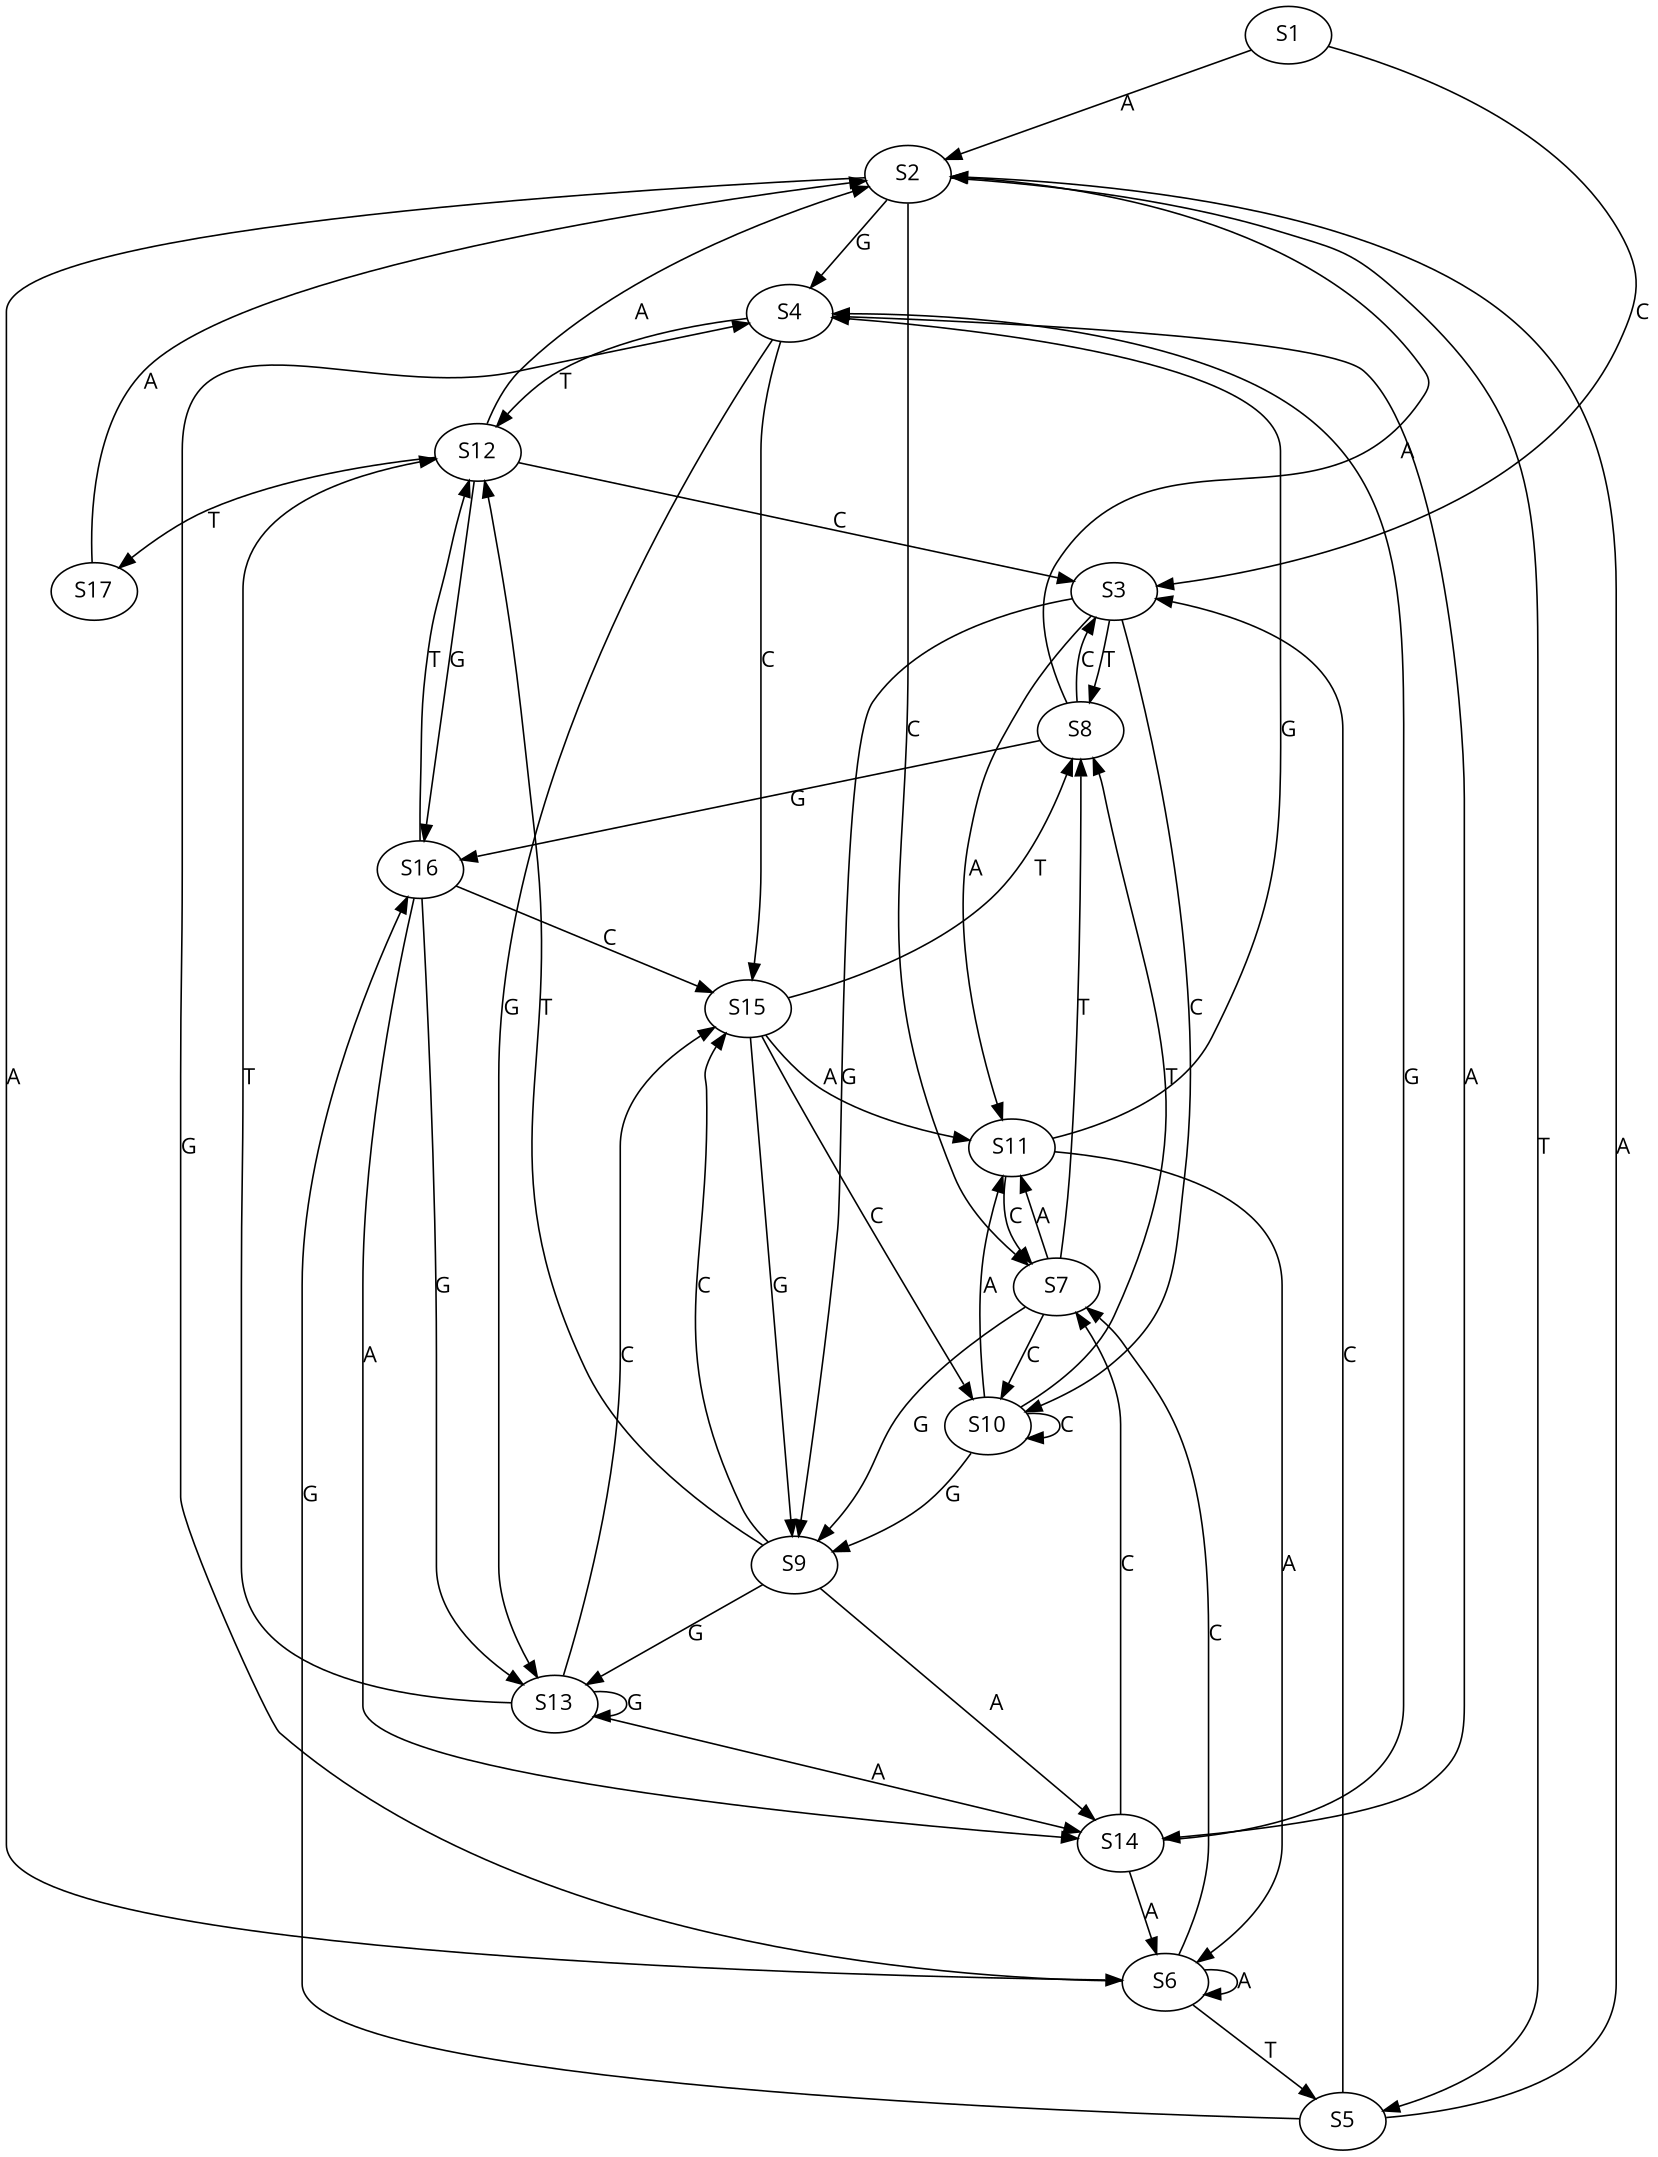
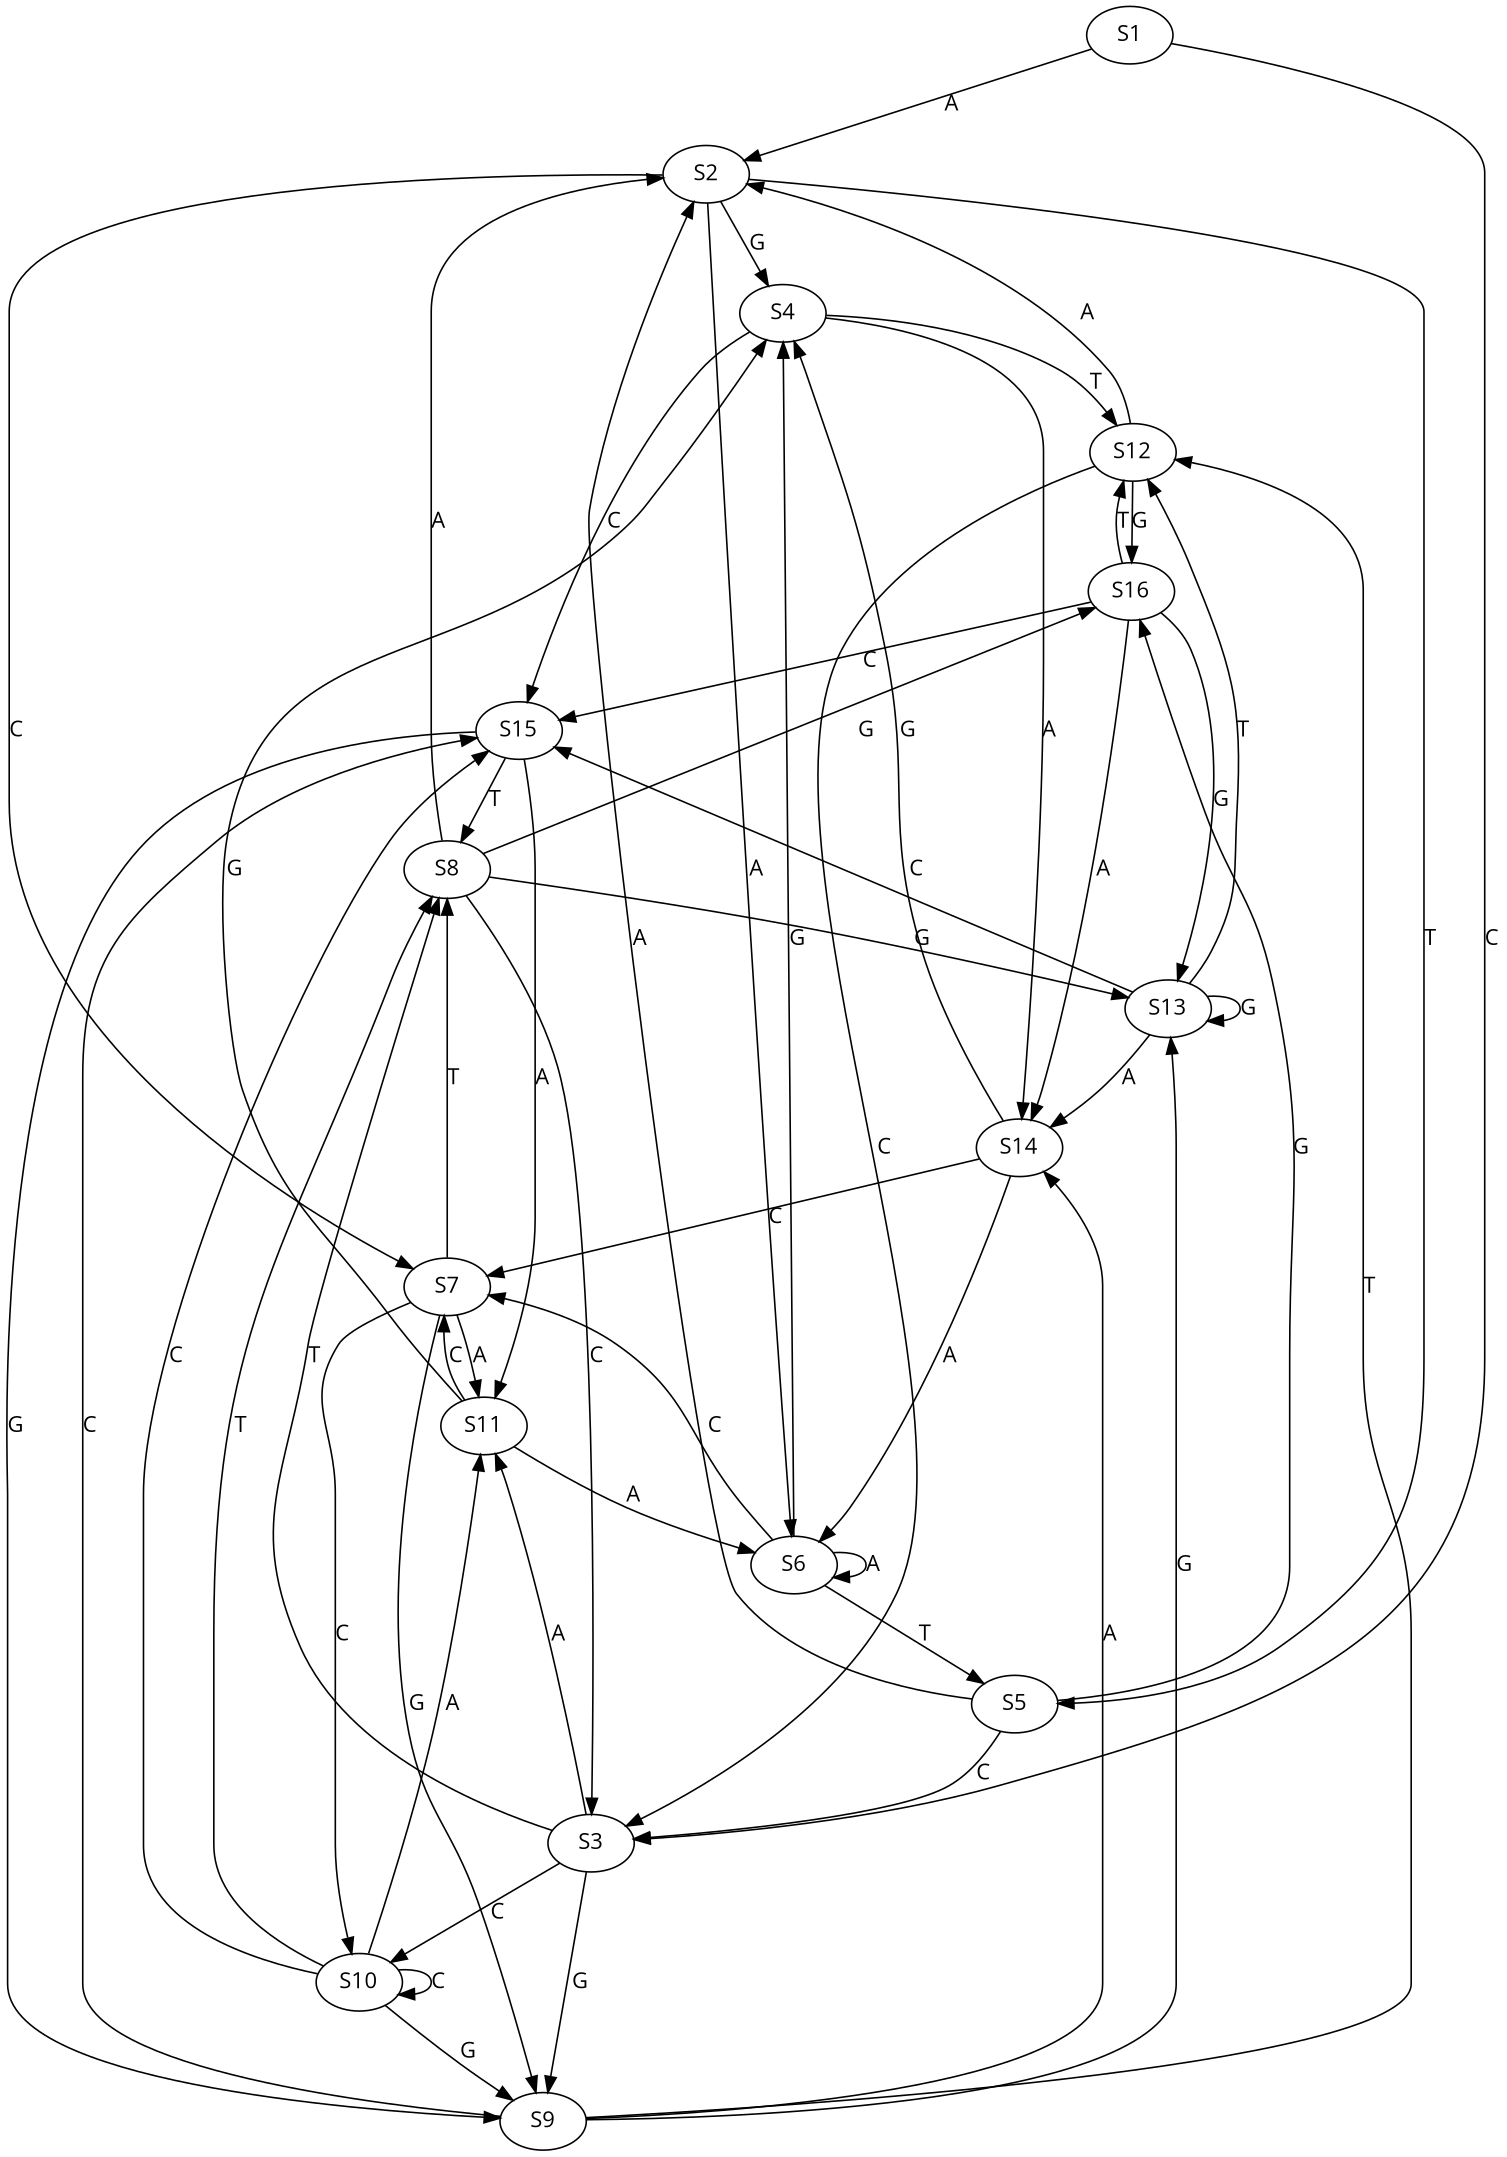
node "S17": removed
edge "S4" -> "S13": now "S8" -> "S13"
edge "S15" -> "S10": reversed
